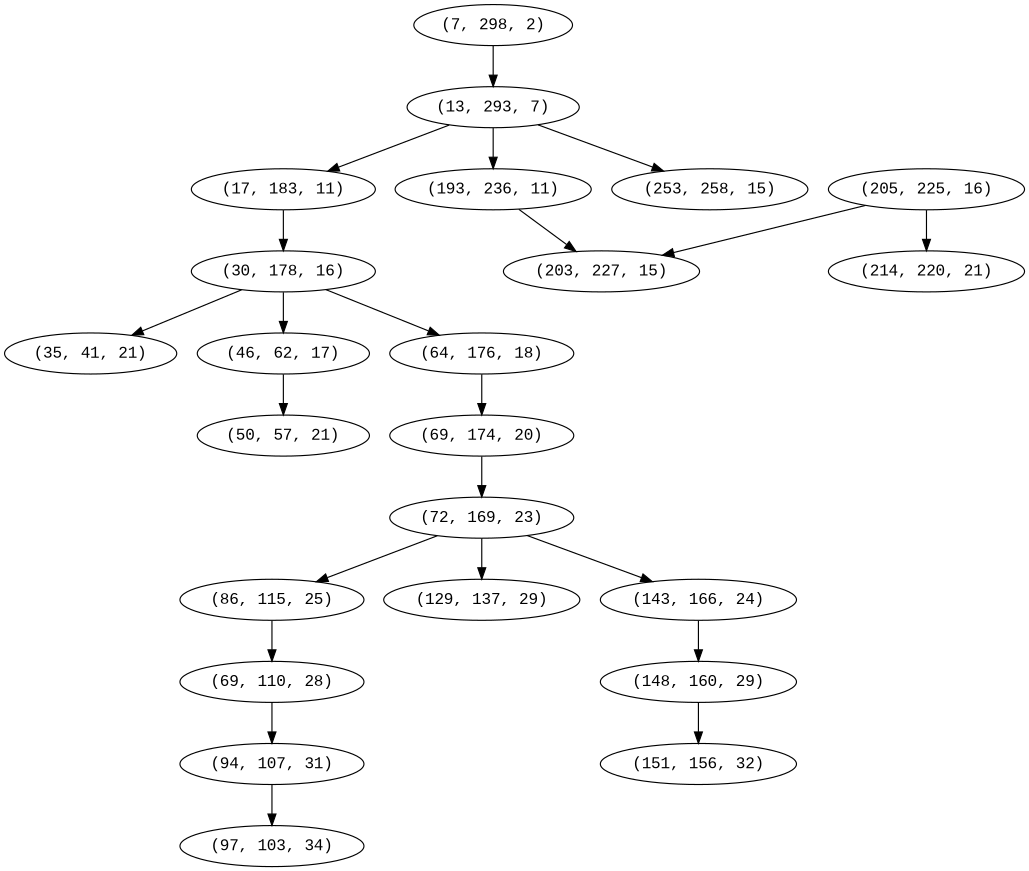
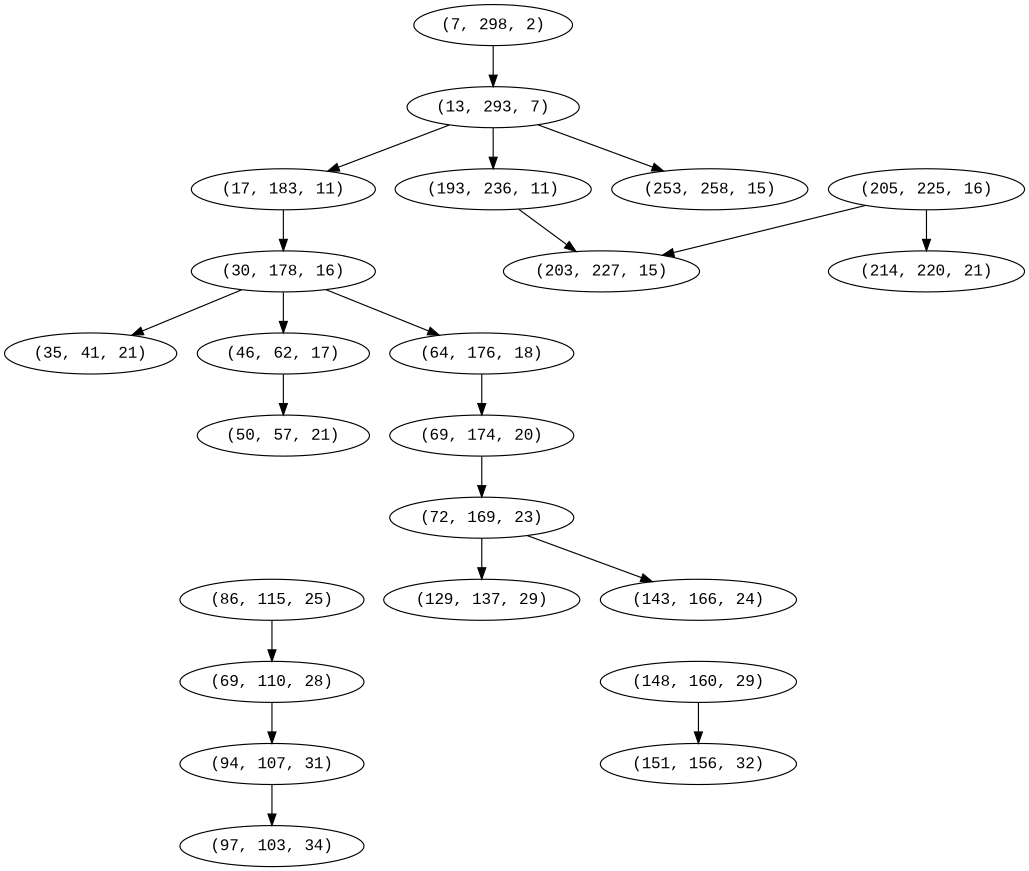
edge "(72, 169, 23)" -> "(86, 115, 25)": removed
edge "(143, 166, 24)" -> "(148, 160, 29)": removed
